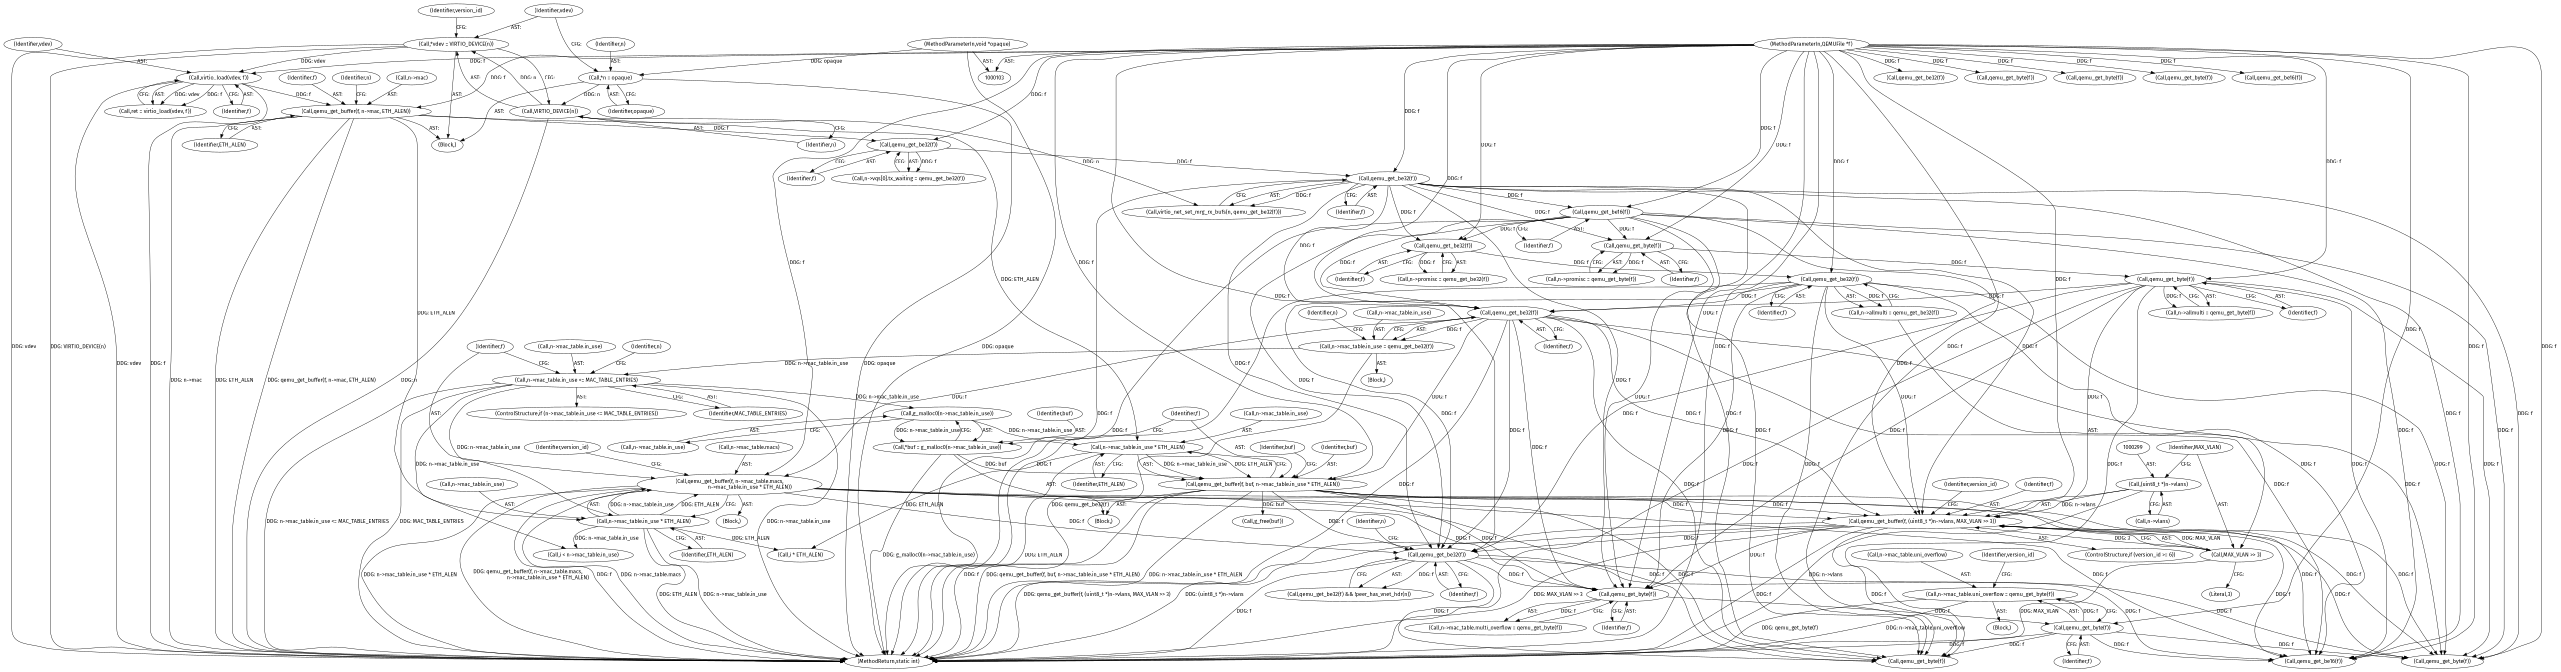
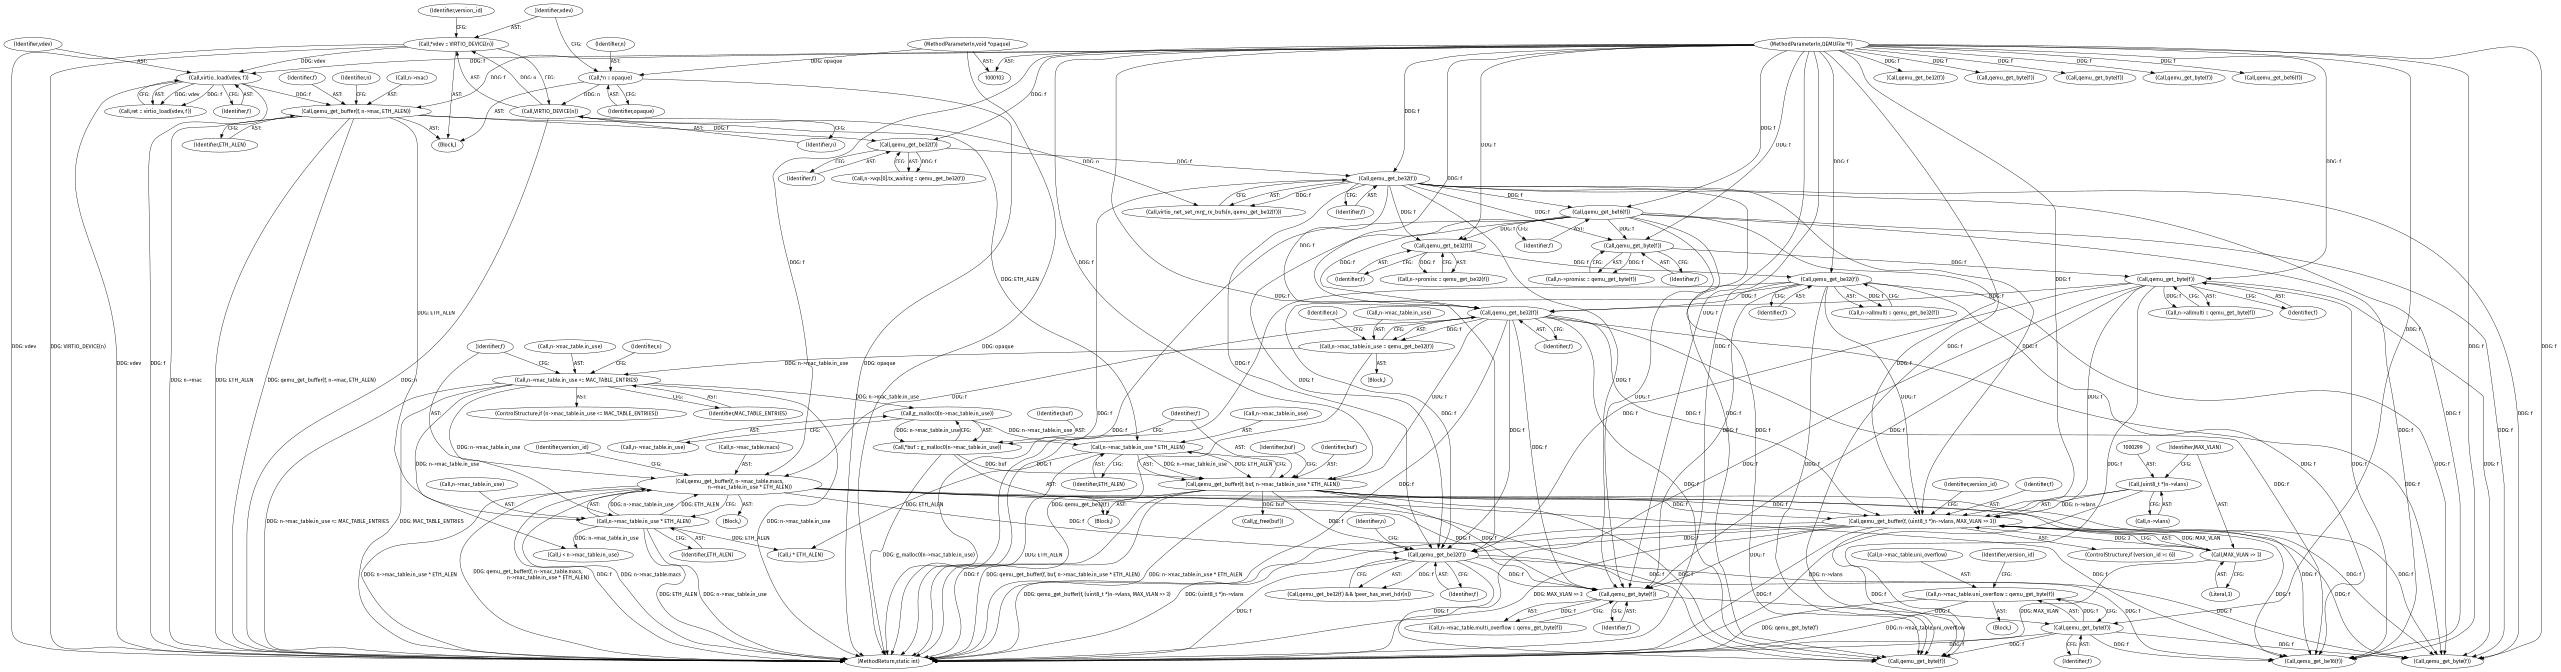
edge "(Call,n->allmulti = qemu_get_be32(f))" -> "(Call,MAX_VLAN >> 3)": now "(Literal,3)" -> "(Call,MAX_VLAN >> 3)"
